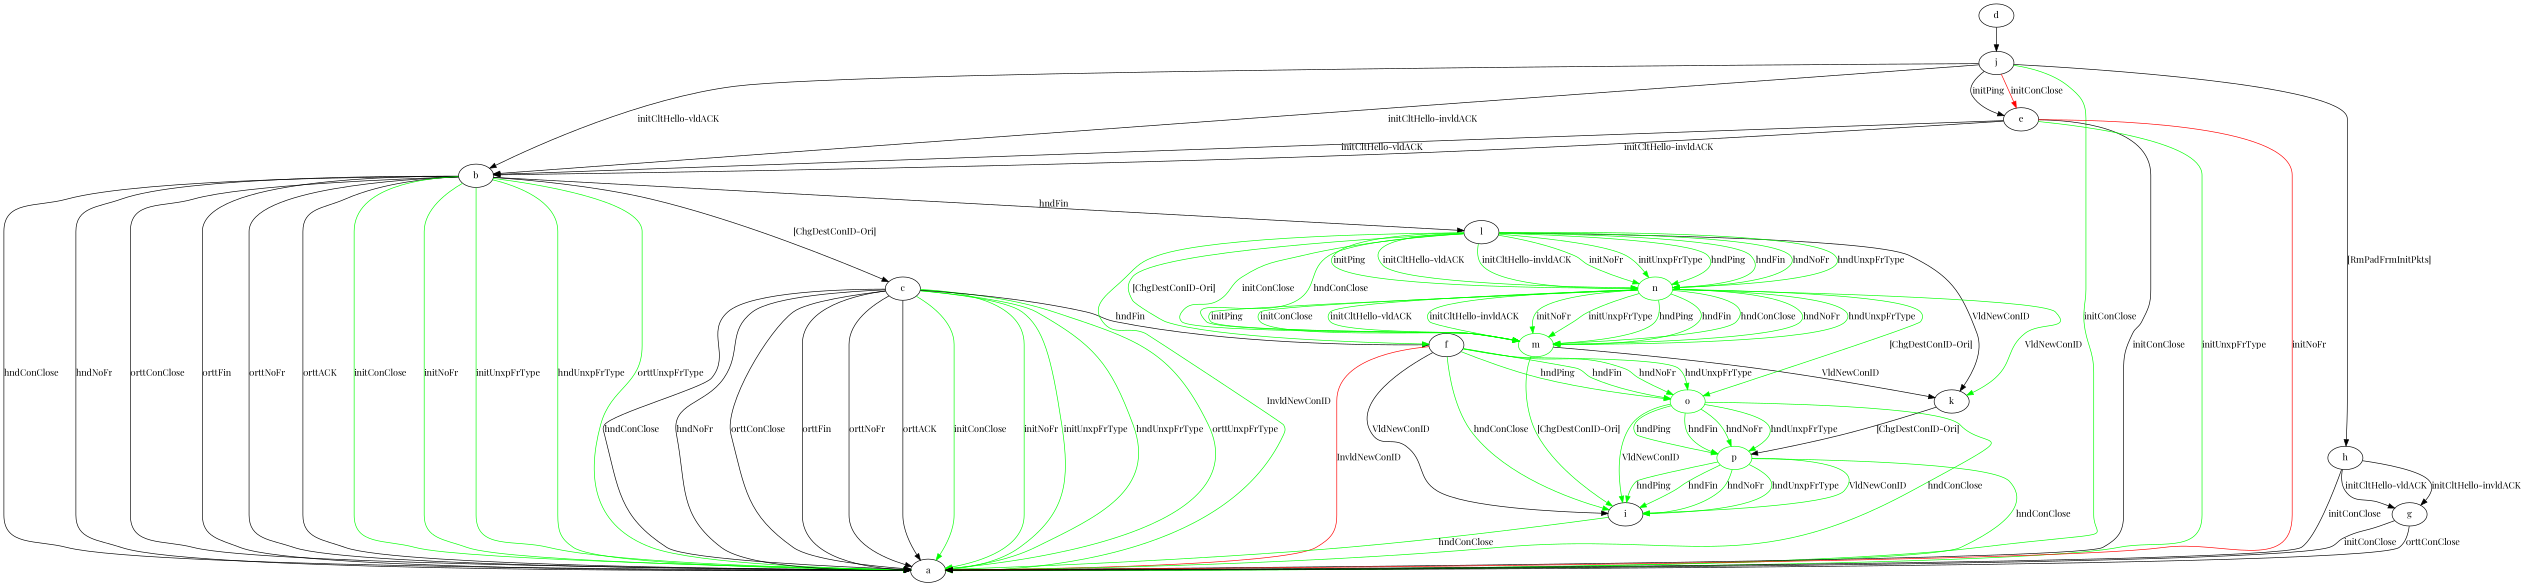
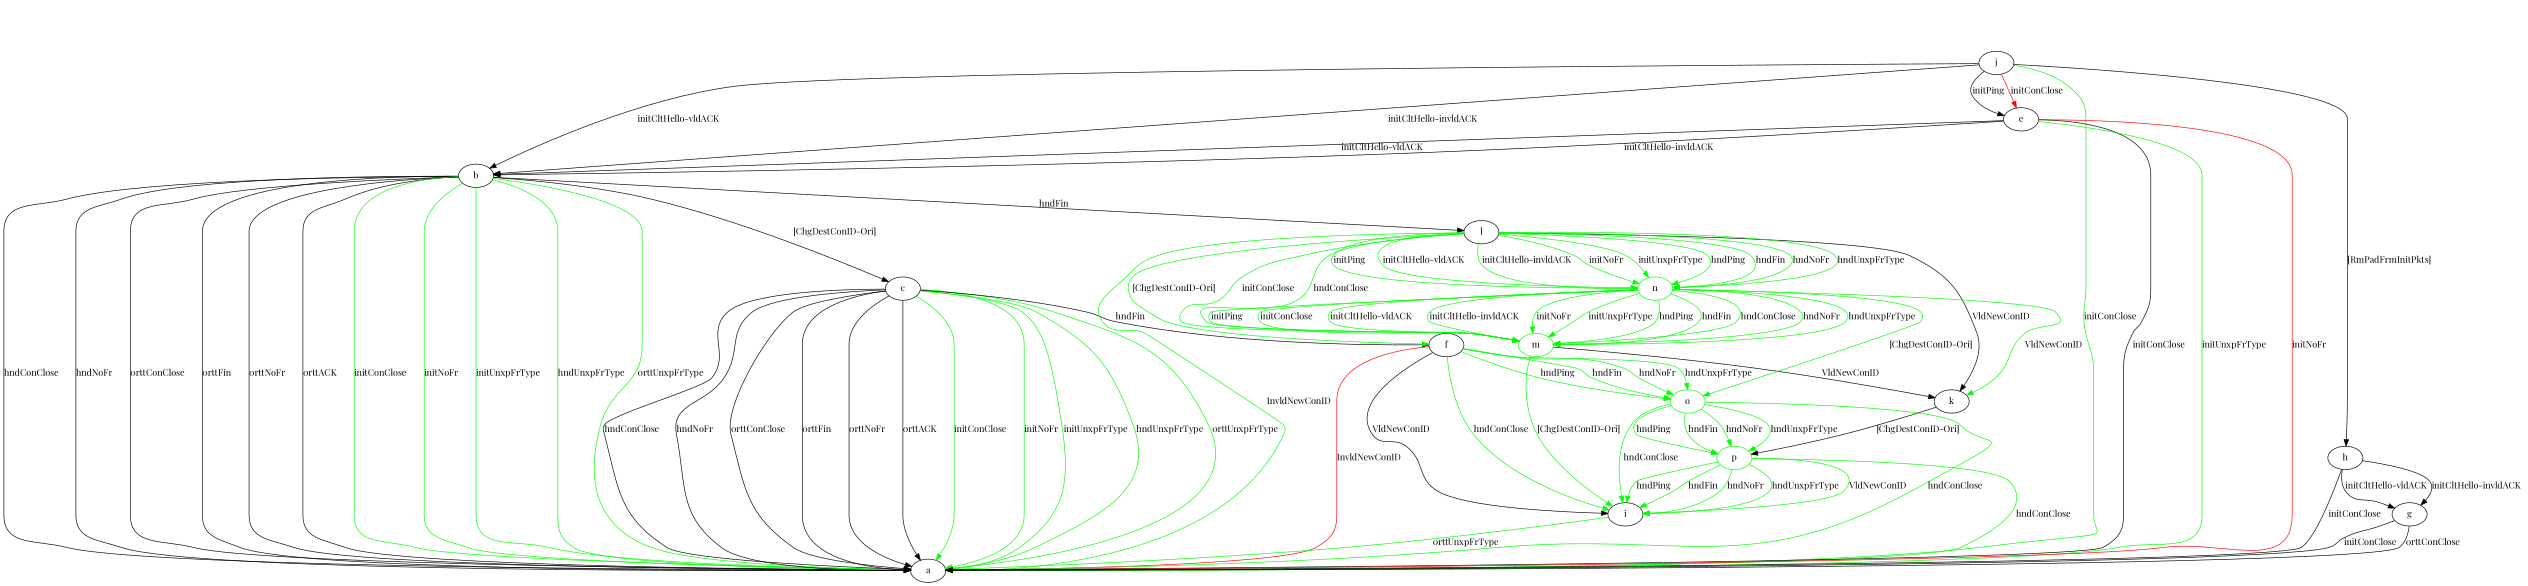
node "d": removed
edge "o" -> "i": label "VldNewConID " -> "hndConClose "
edge "i" -> "a": label "hndConClose " -> "0rttUnxpFrType "
